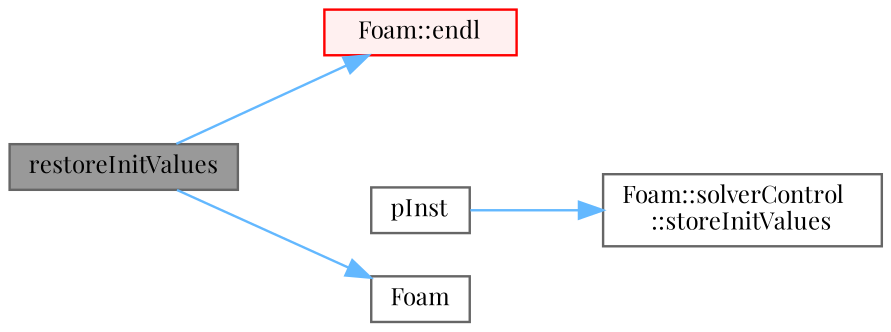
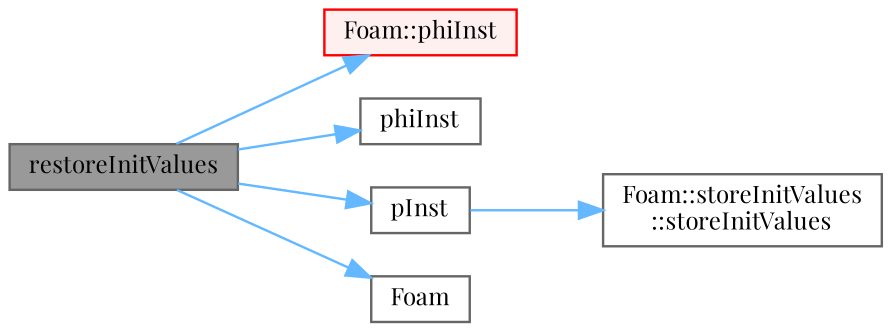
node "Foam::endl": label "Foam::endl" -> "Foam::phiInst"
node "phiInst": added
edge "restoreInitValues" -> "pInst": added
node "Foam::solverControl ::storeInitValues": label "Foam::solverControl ::storeInitValues" -> "Foam::storeInitValues ::storeInitValues"
